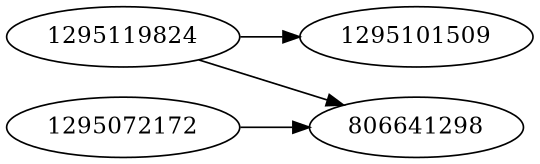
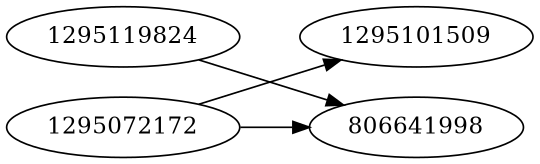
edge "1295119824" -> "1295101509": now "1295072172" -> "1295101509"
node "806641298": label "806641298" -> "806641998"
